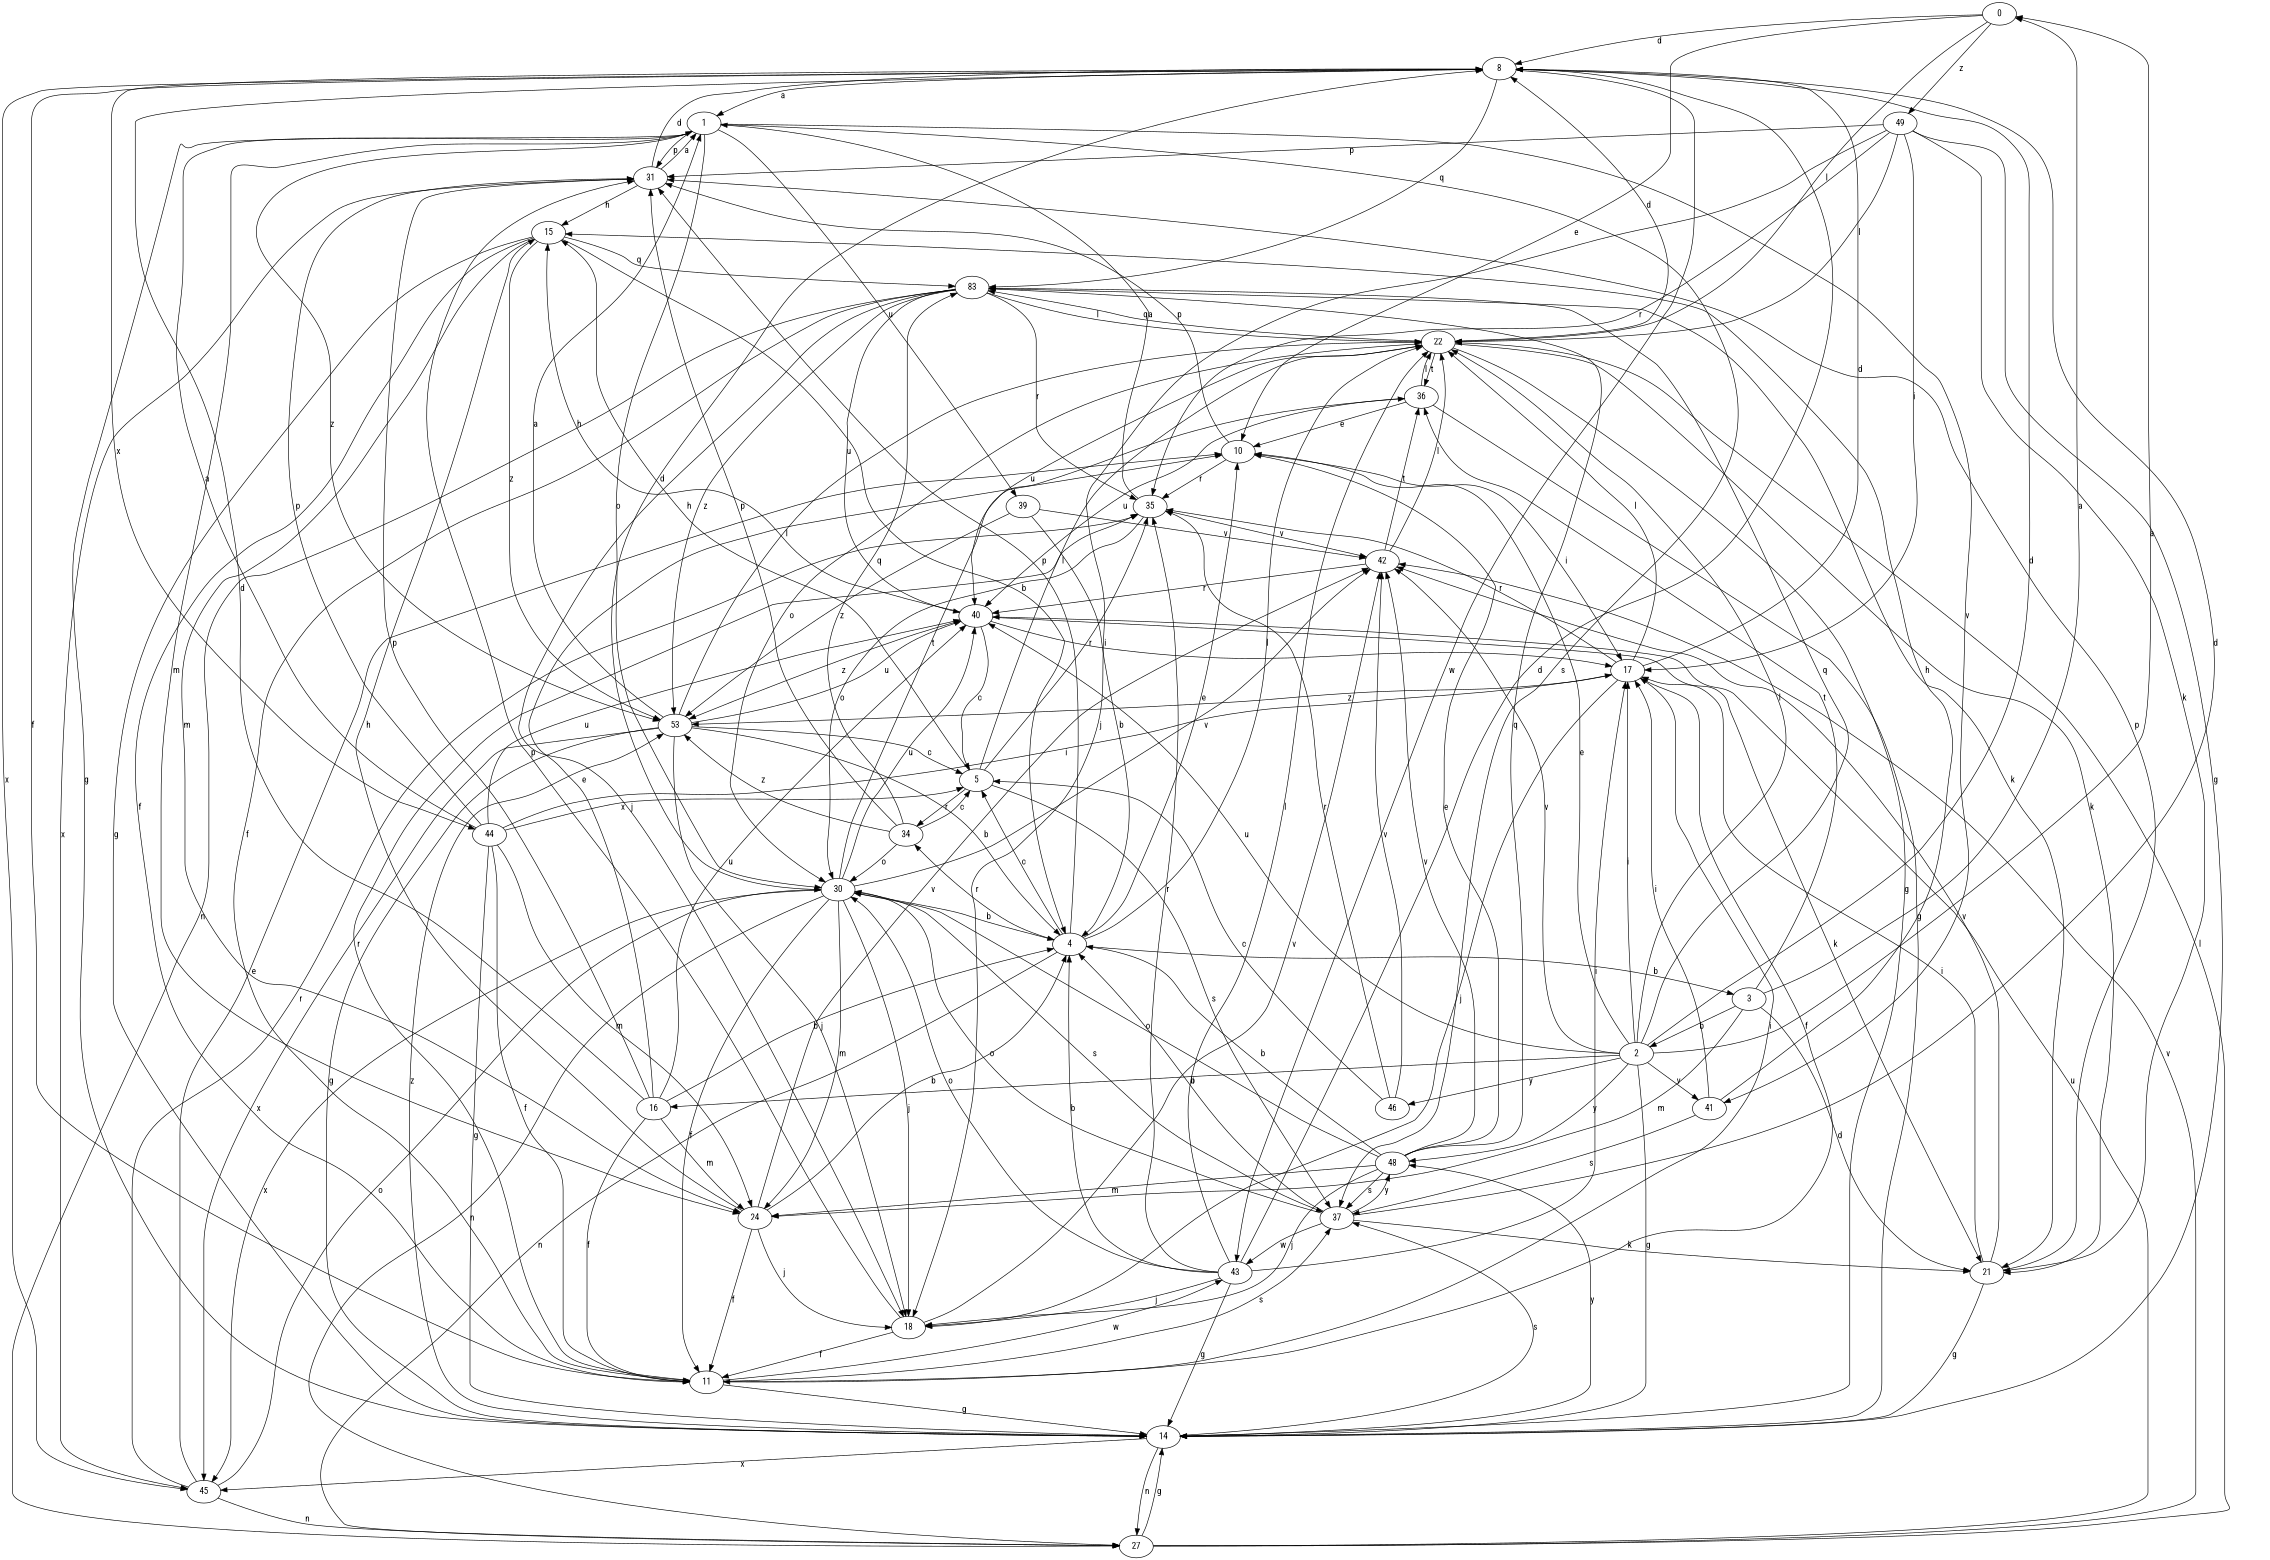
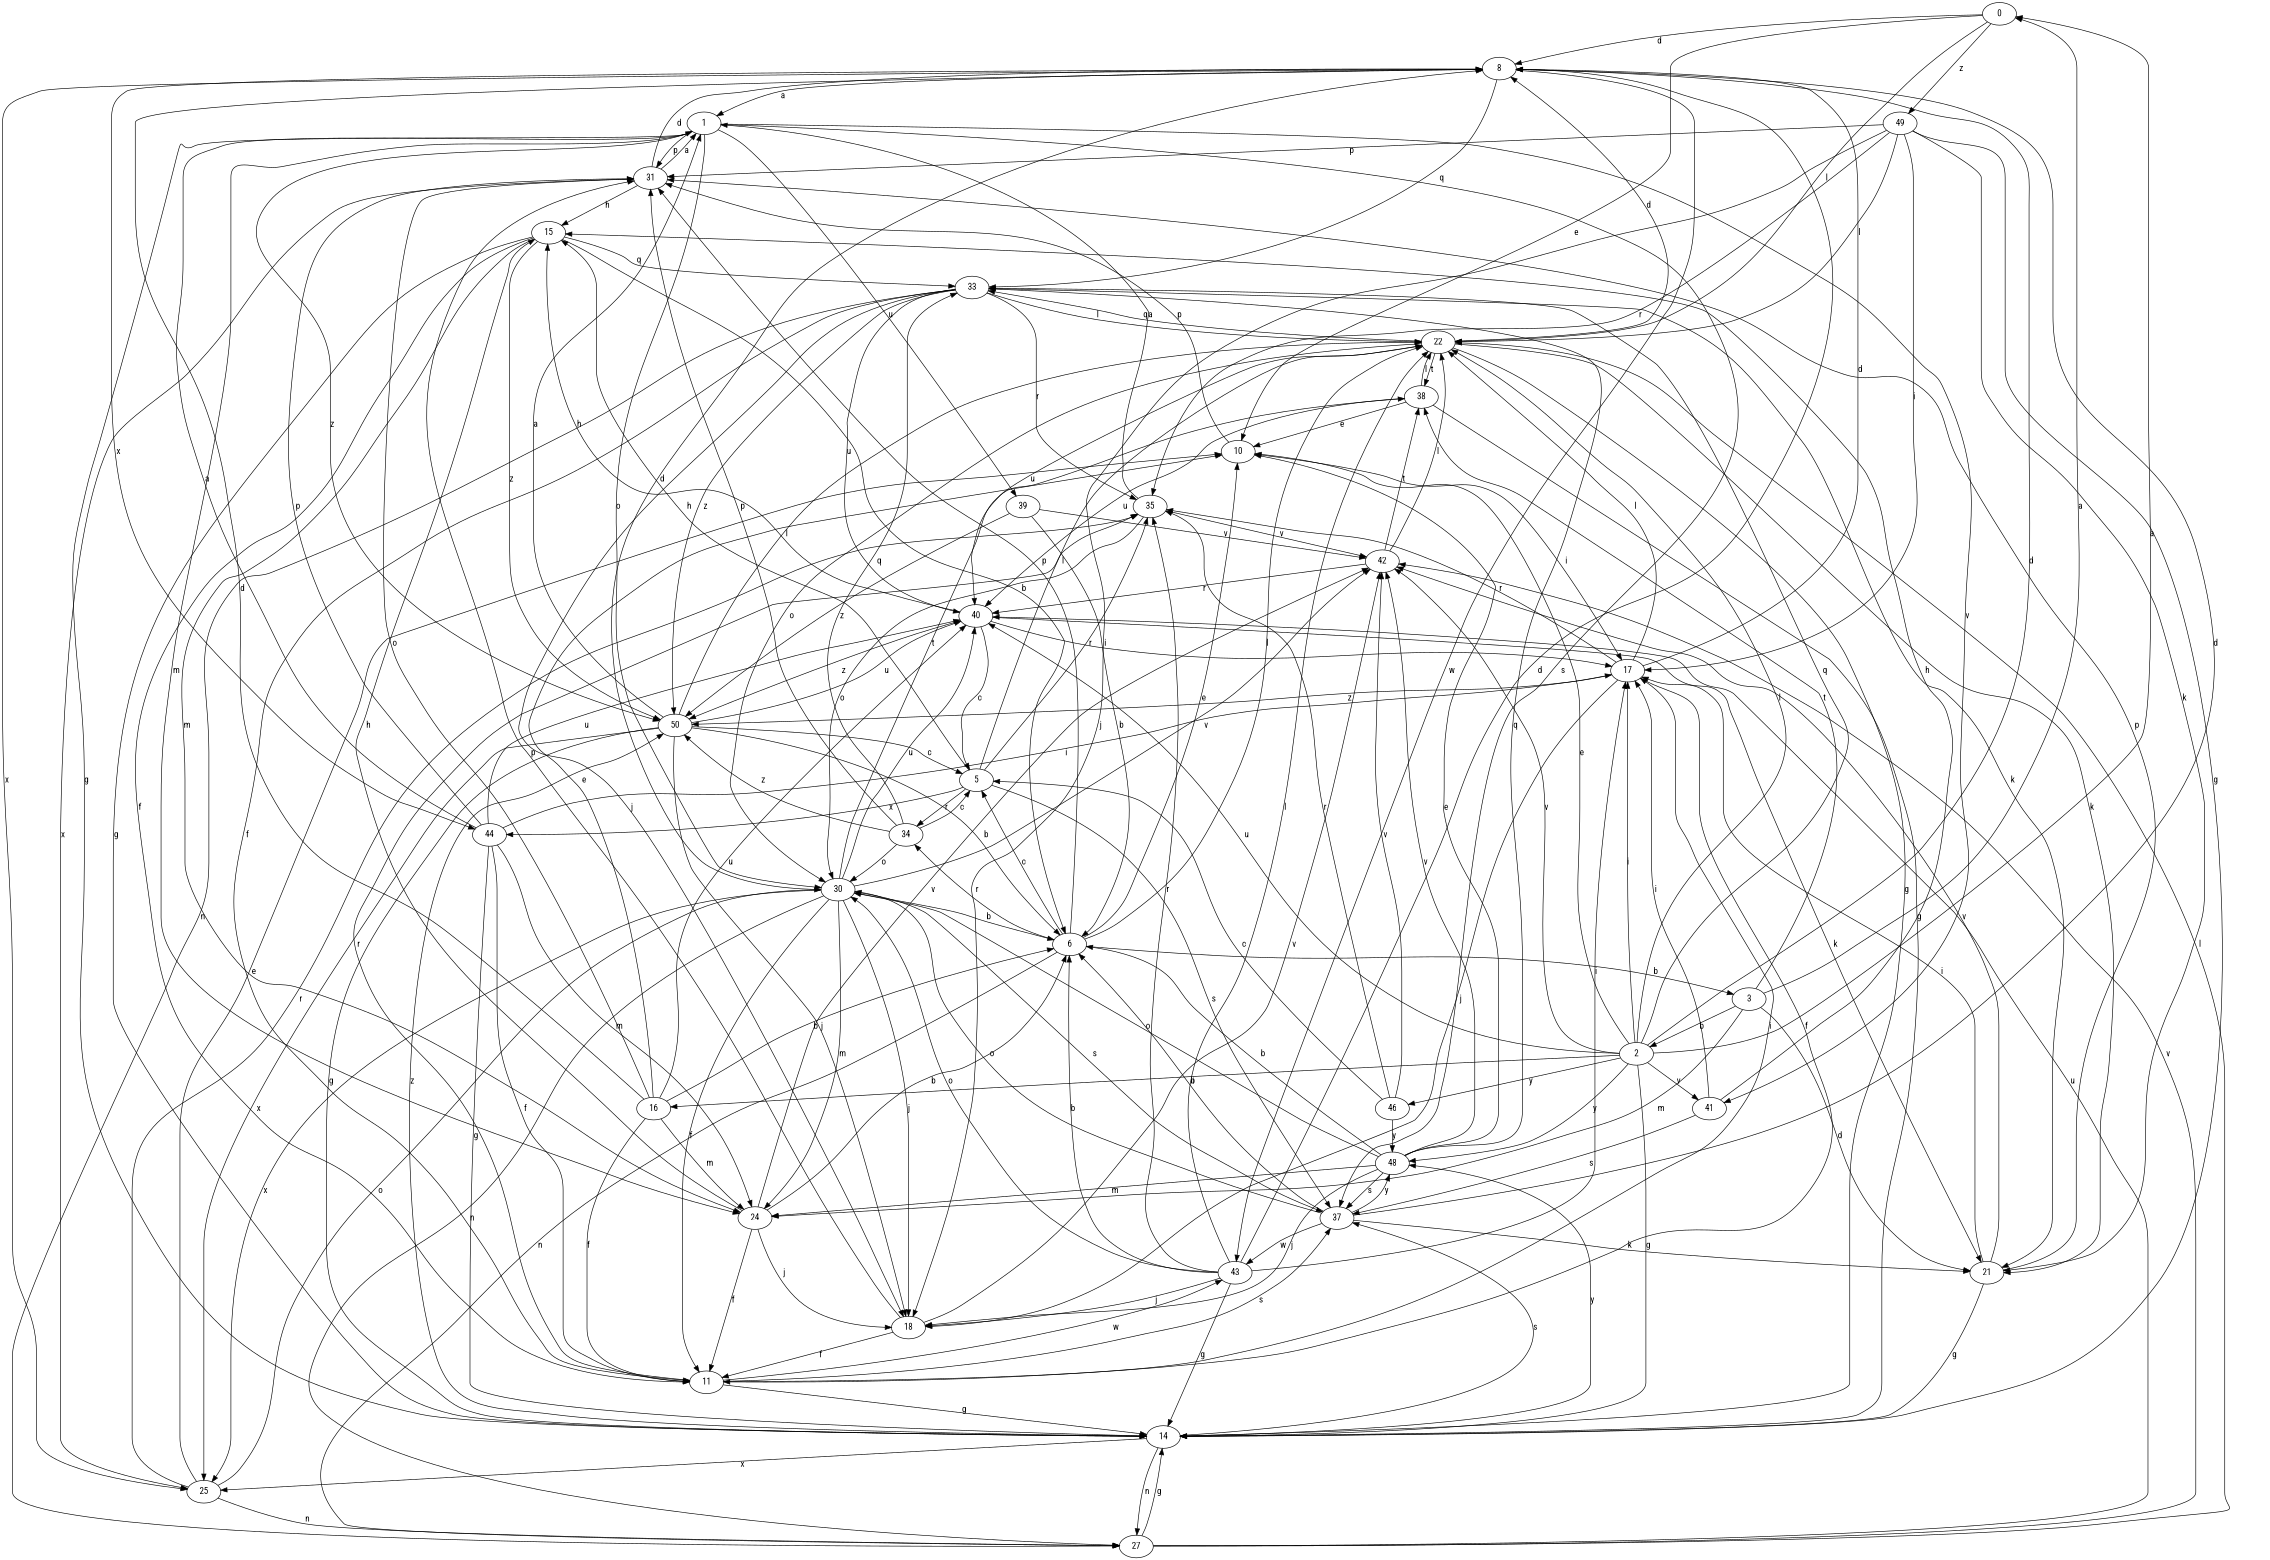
edge "8" -> "11": removed, label "f"
node "83": label "83" -> "33"
node "36": label "36" -> "38"
edge "10" -> "35": removed, label "r"
edge "16" -> "31": label "p" -> "o"
node "53": label "53" -> "50"
edge "44" -> "5": reversed
node "4": label "4" -> "6"
edge "46" -> "48": added, label "y"
node "45": label "45" -> "25"
